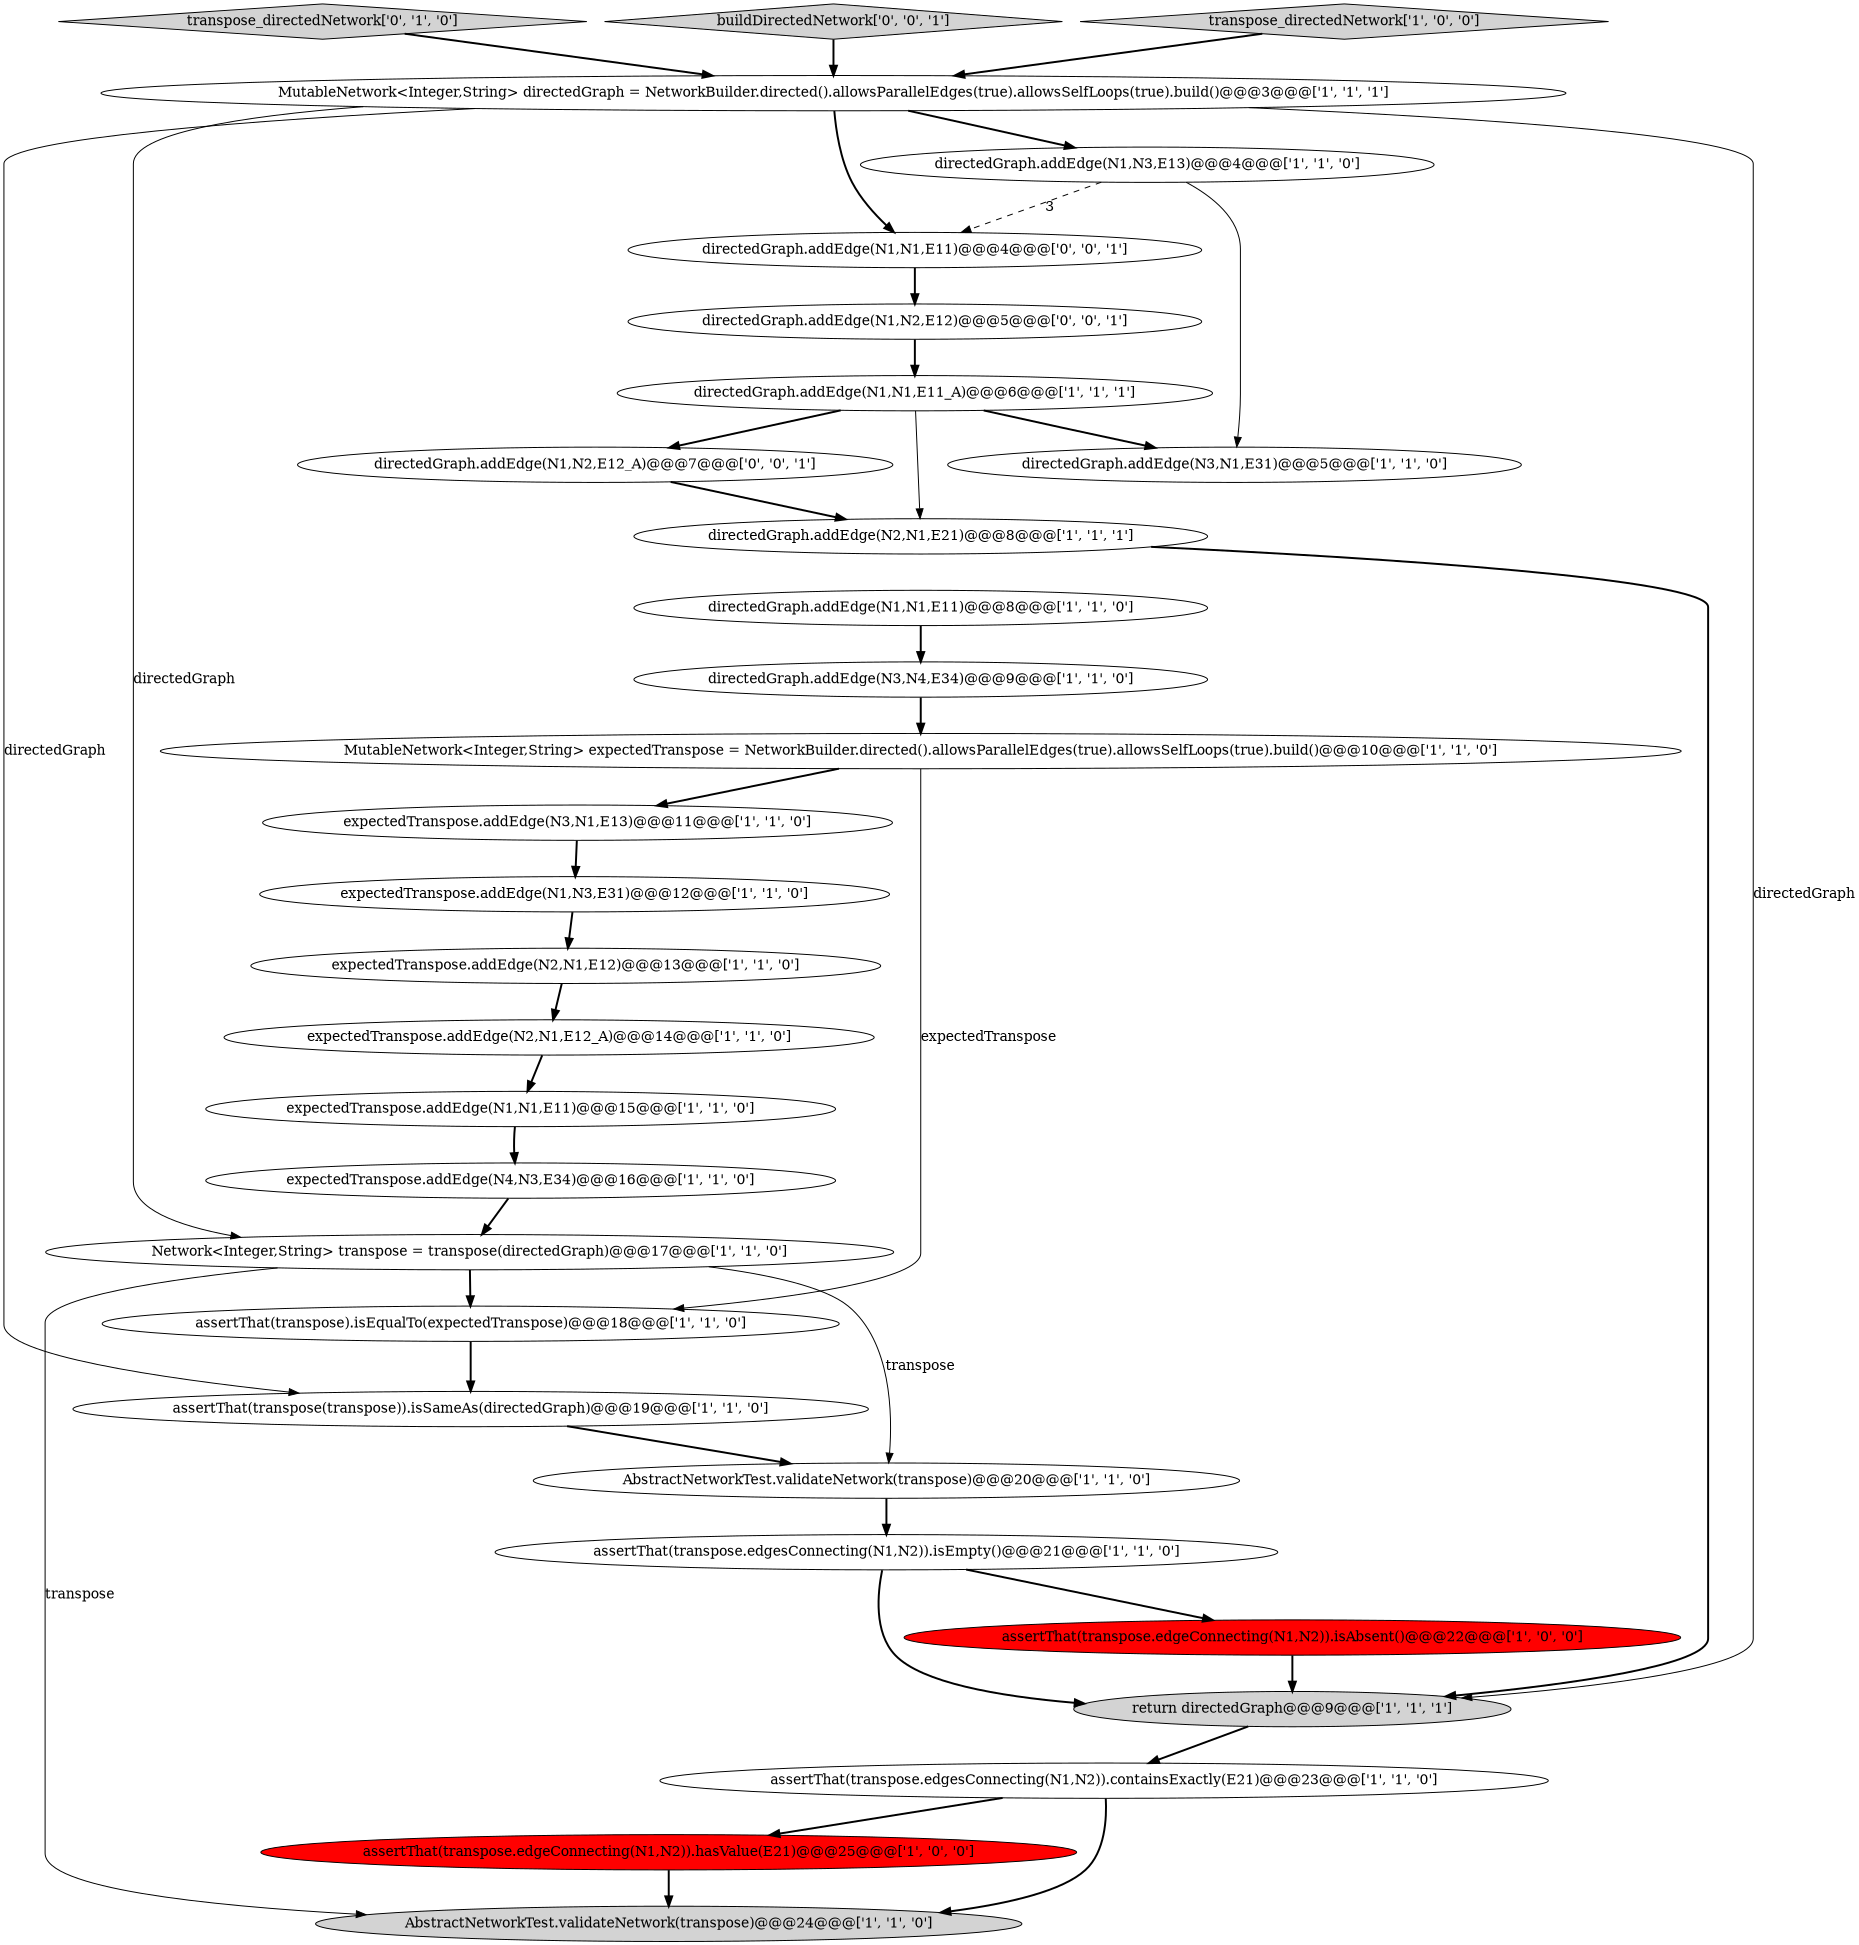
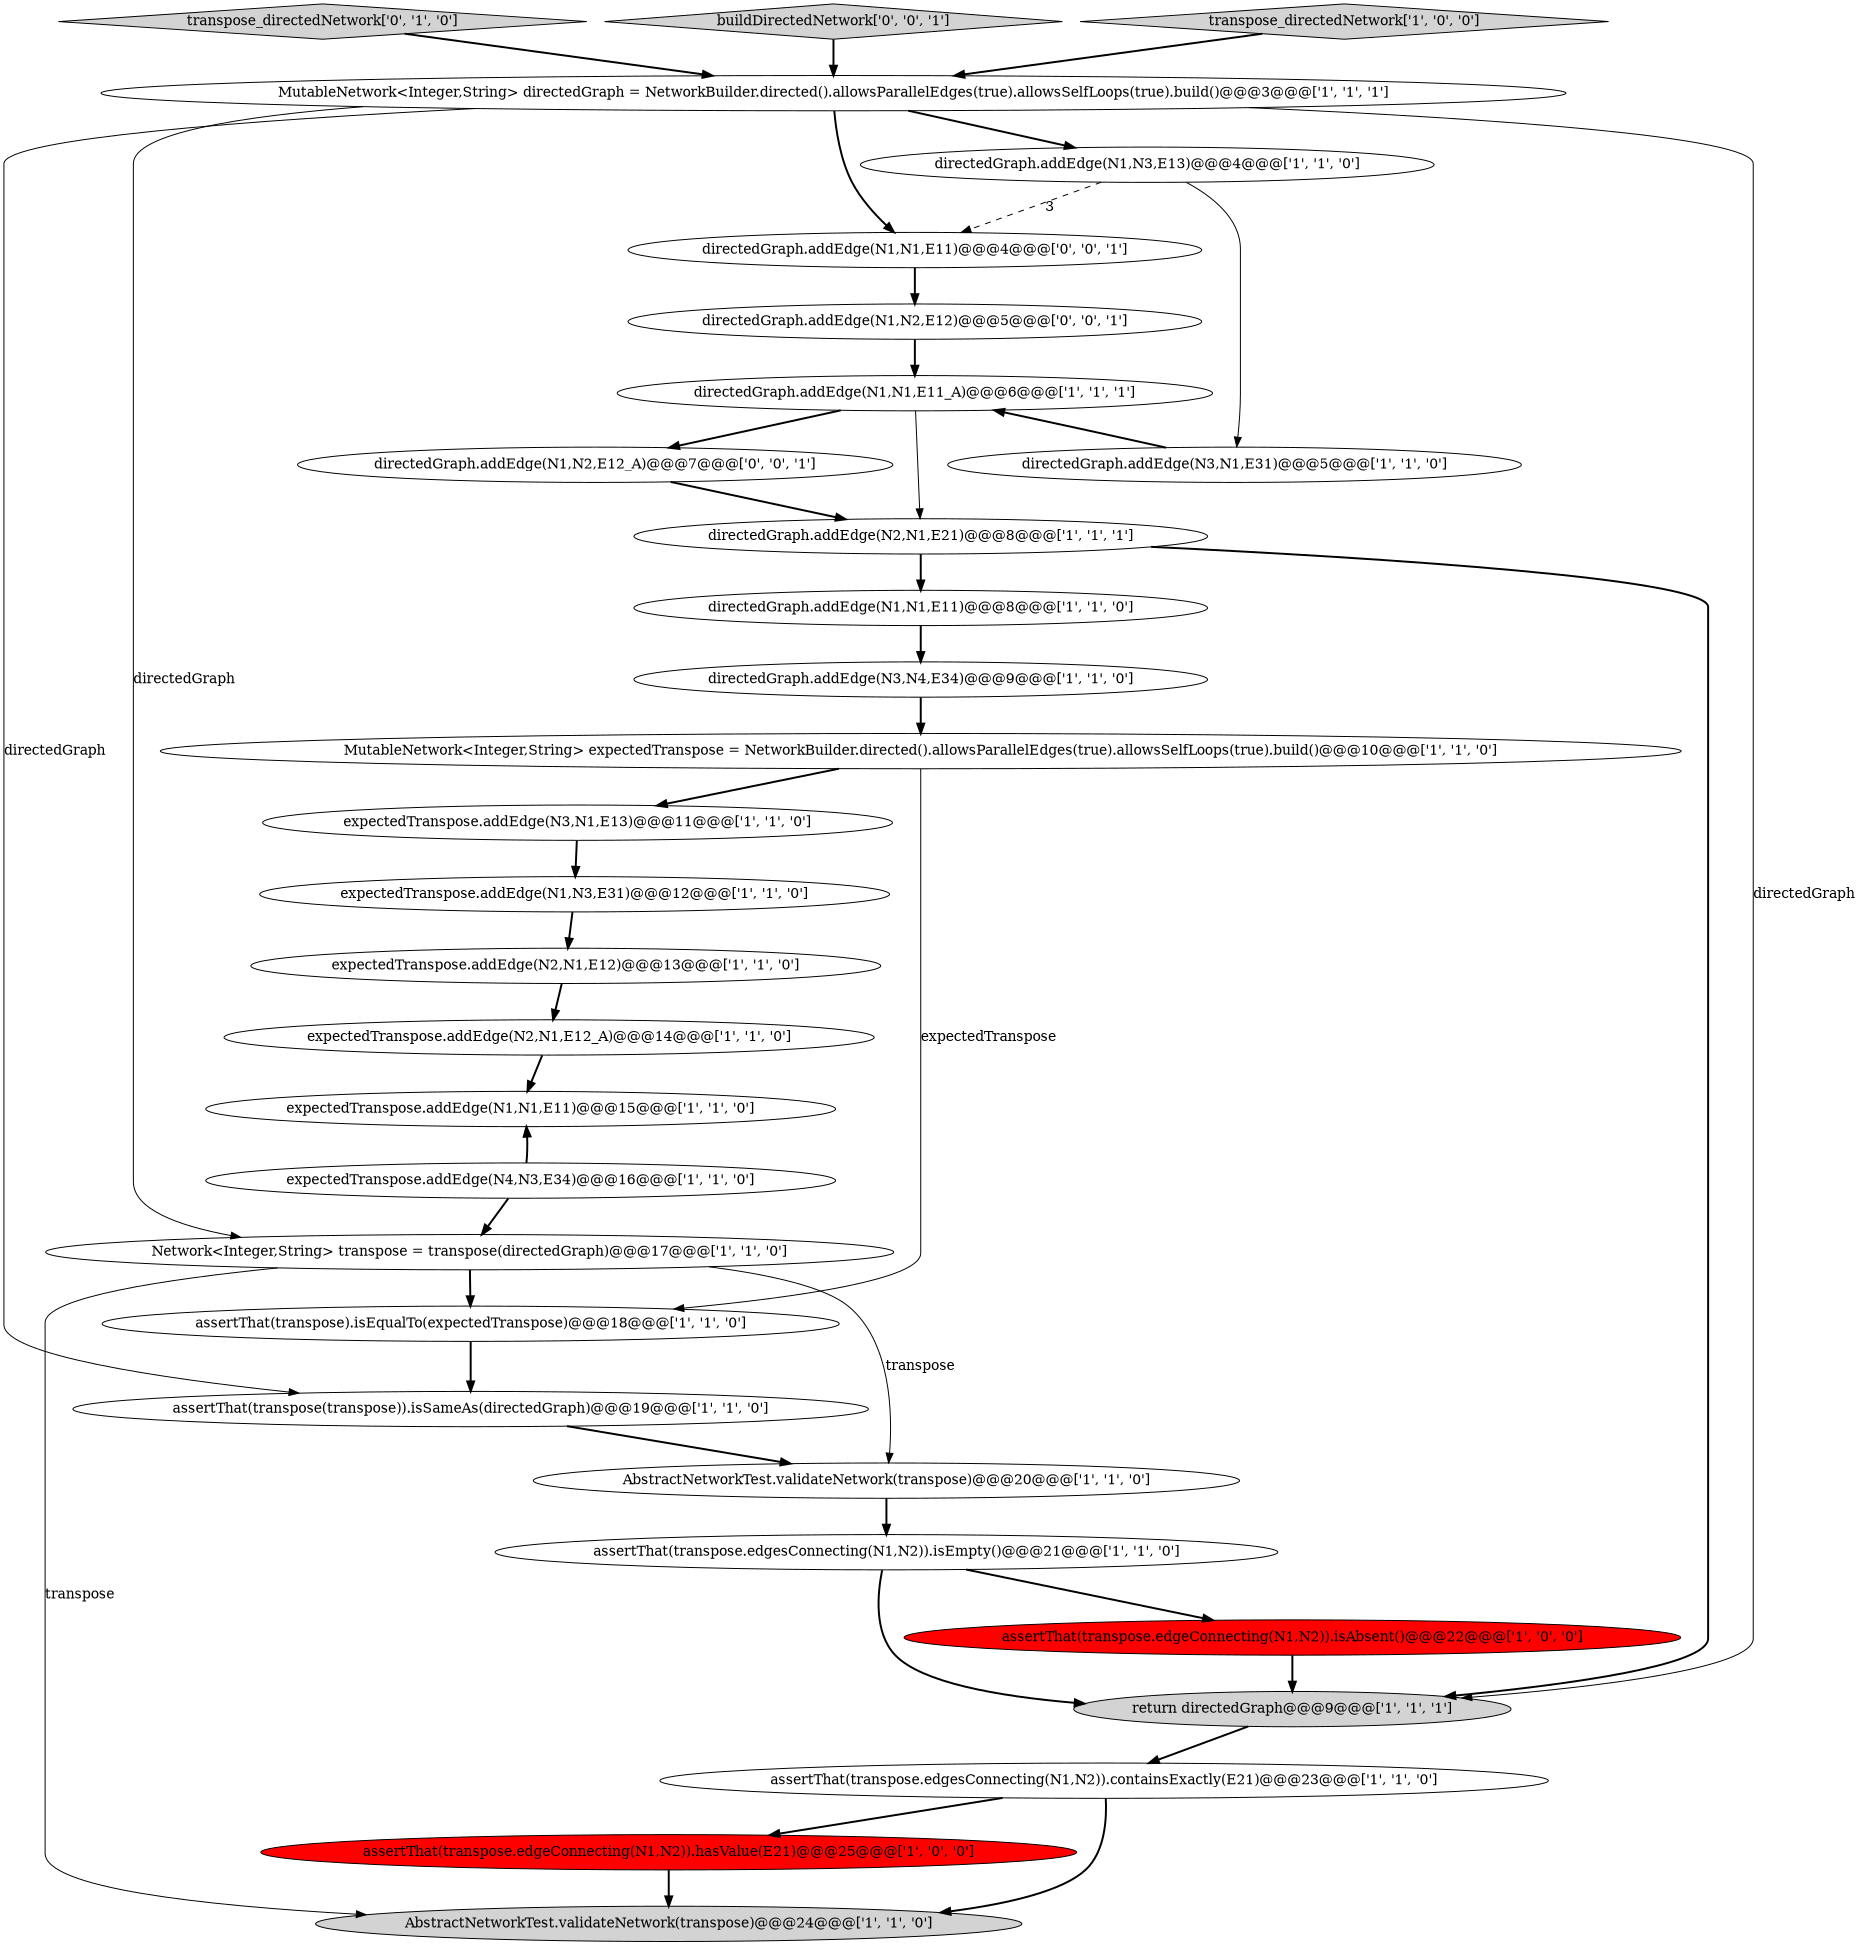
edge "directedGraph.addEdge(N1,N1,E11_A)@@@6@@@['1', '1', '1']" -> "directedGraph.addEdge(N3,N1,E31)@@@5@@@['1', '1', '0']": reversed
edge "directedGraph.addEdge(N2,N1,E21)@@@8@@@['1', '1', '1']" -> "directedGraph.addEdge(N1,N1,E11)@@@8@@@['1', '1', '0']": added
edge "expectedTranspose.addEdge(N1,N1,E11)@@@15@@@['1', '1', '0']" -> "expectedTranspose.addEdge(N4,N3,E34)@@@16@@@['1', '1', '0']": reversed
